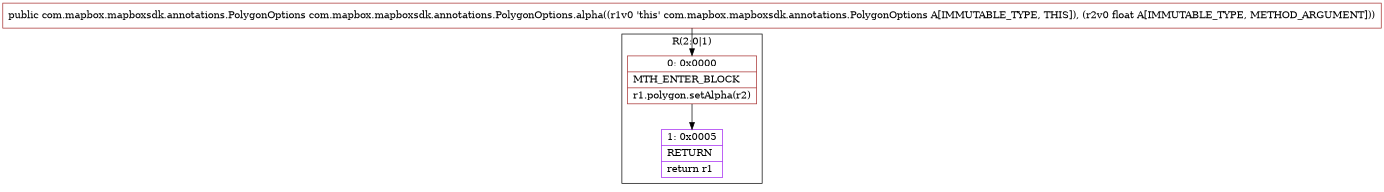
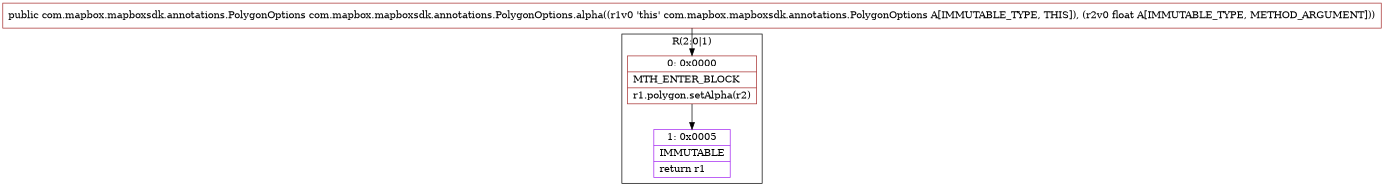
node "1: 0x0005": text "RETURN" -> "IMMUTABLE"
